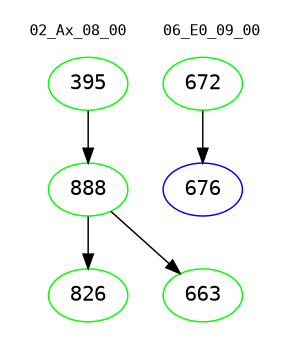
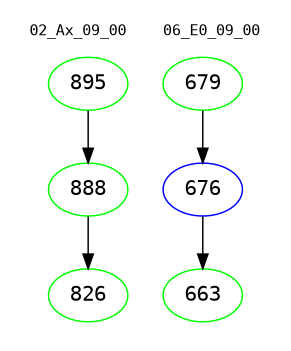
cluster "02_Ax_08_00": label "02_Ax_08_00" -> "02_Ax_09_00"
node "395": label "395" -> "895"
node "672": label "672" -> "679"
edge "888" -> "663": now "676" -> "663"
